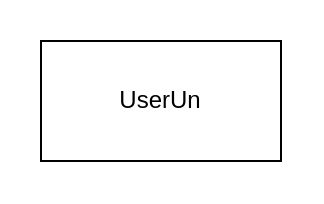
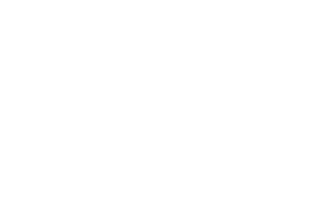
node "UserUn": removed
